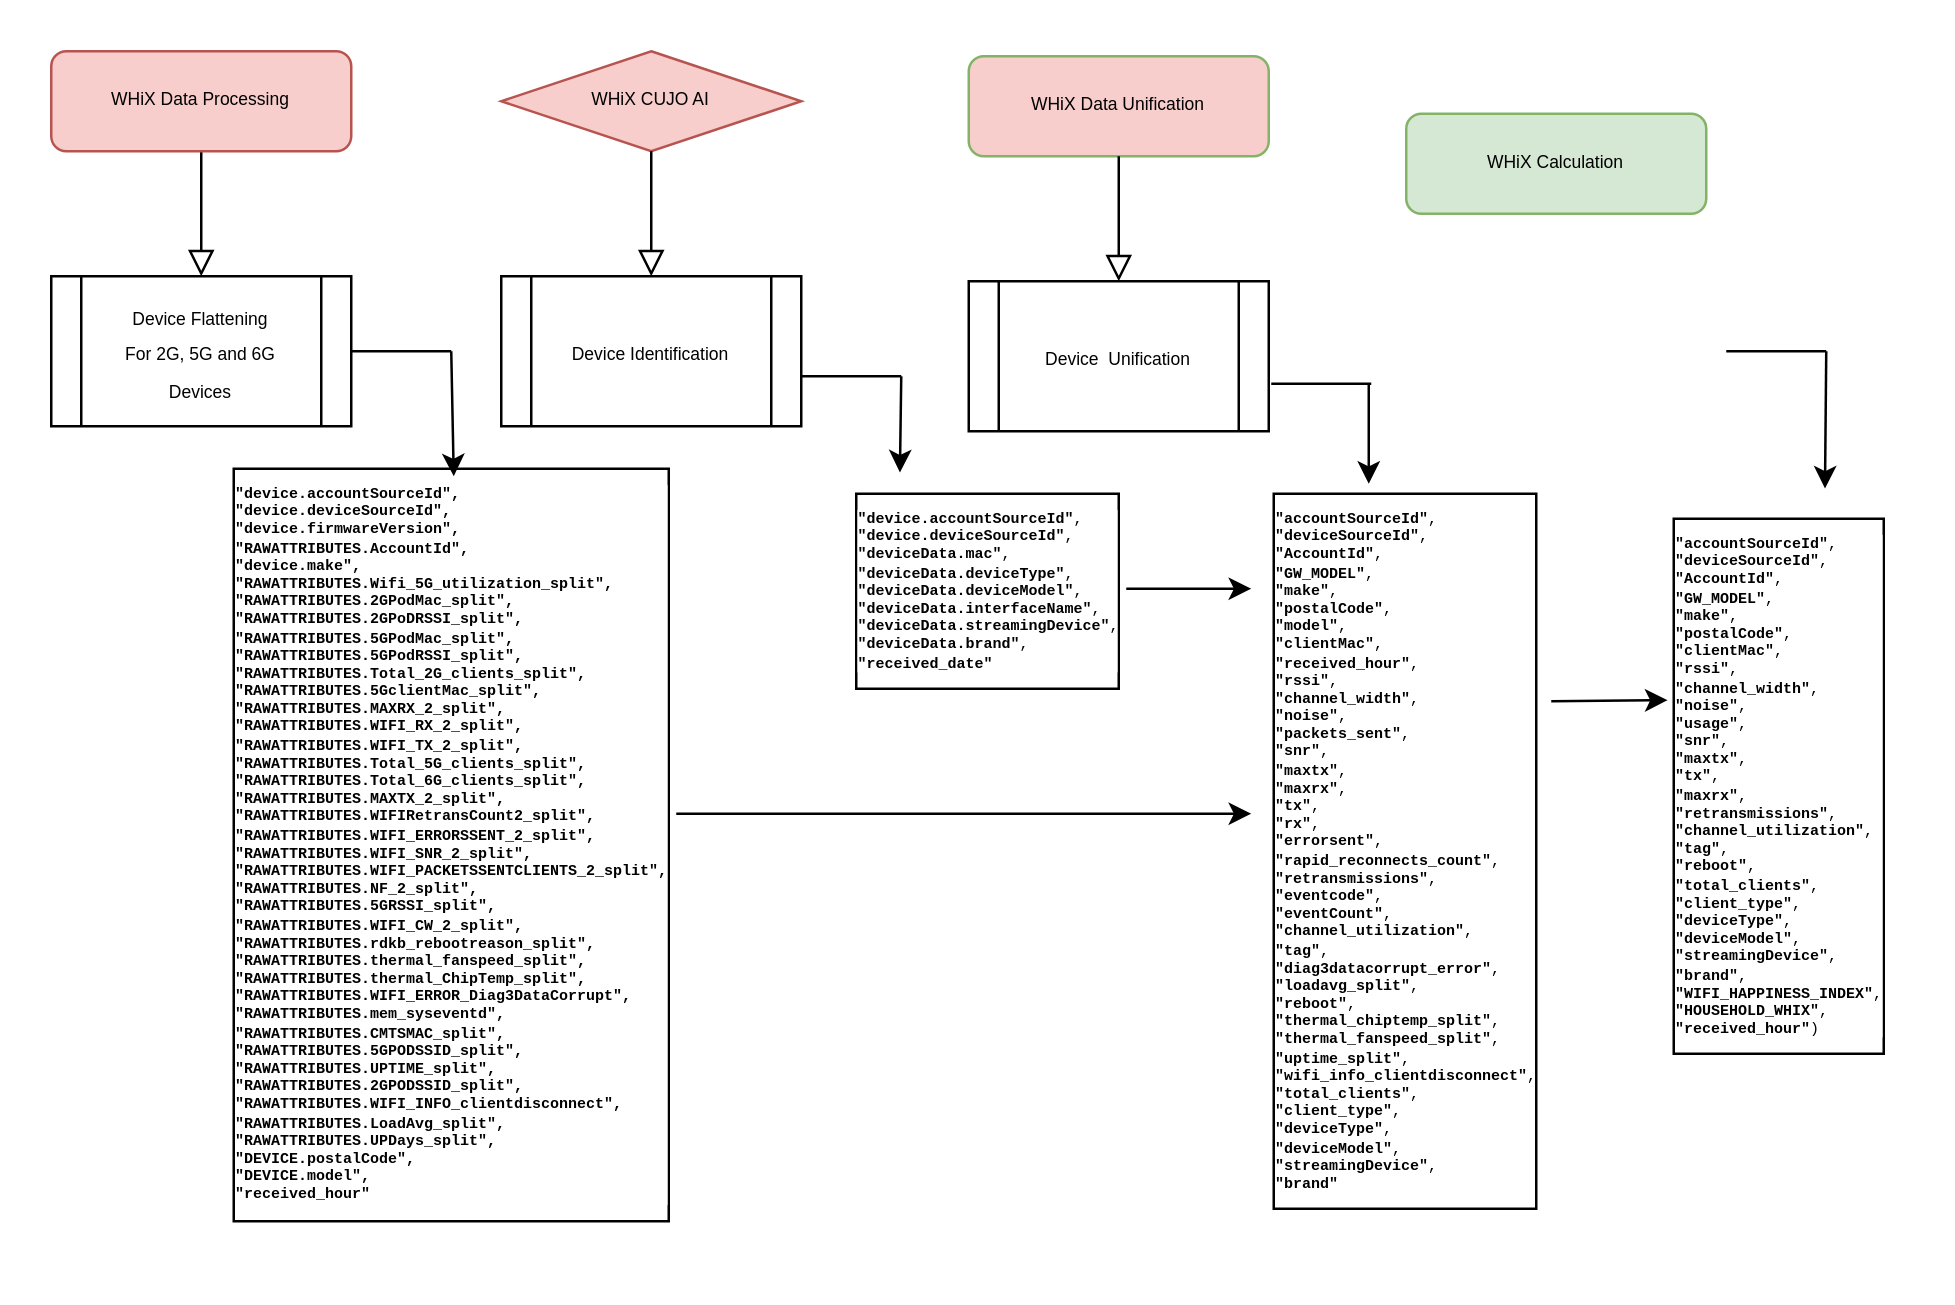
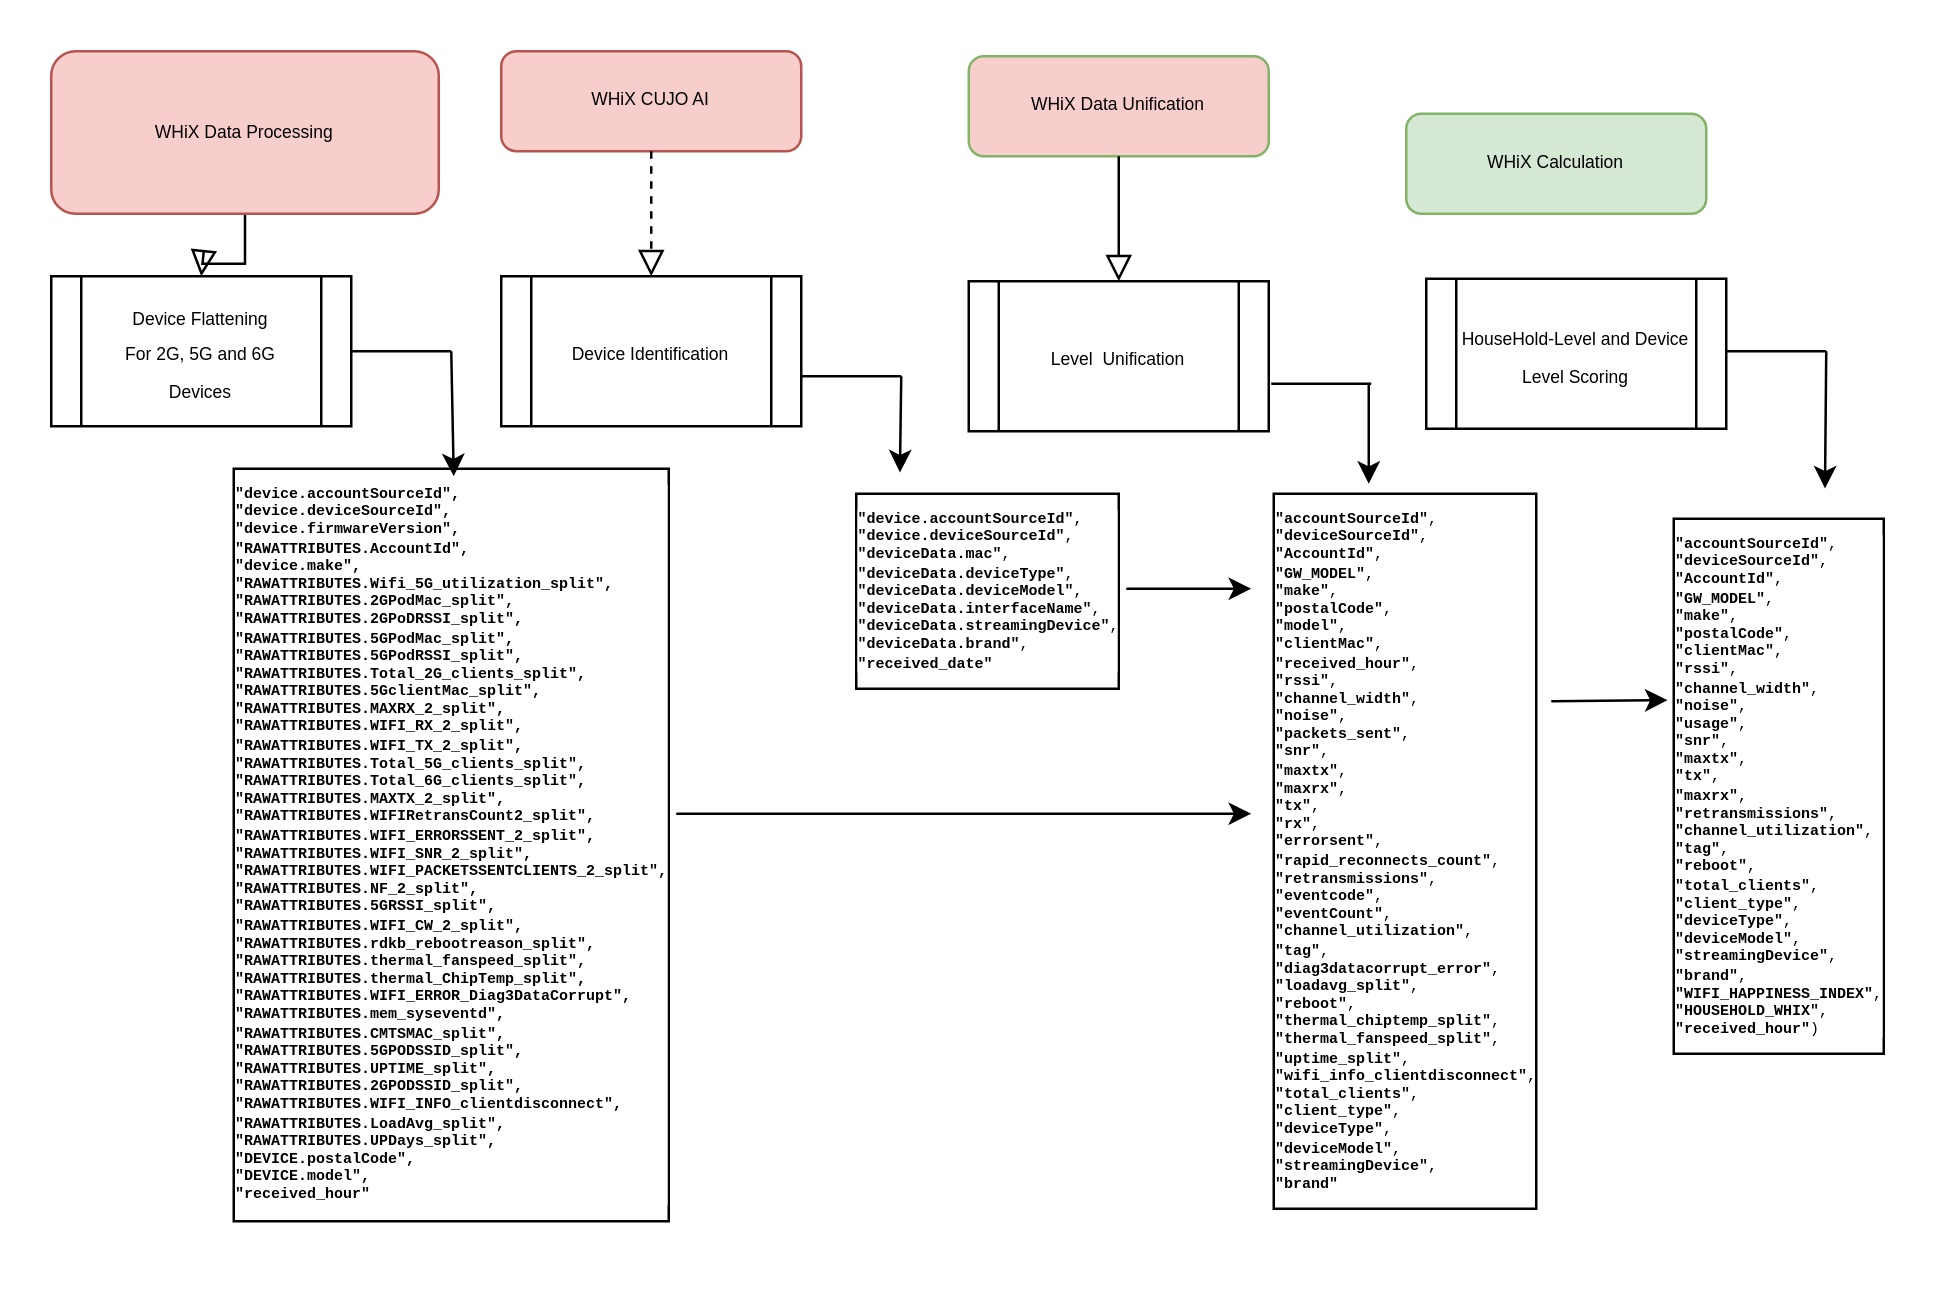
node "WHiX Data Processing": size 300x100 -> 388x163
node "WHiX CUJO AI": shape diamond -> rounded rectangle
edge "WHiX CUJO AI" -> "Device Identification": style solid -> dashed
node "HouseHold-Level and Device Level Scoring": added
node "Device Unification": label "Device Unification" -> "Level Unification"
